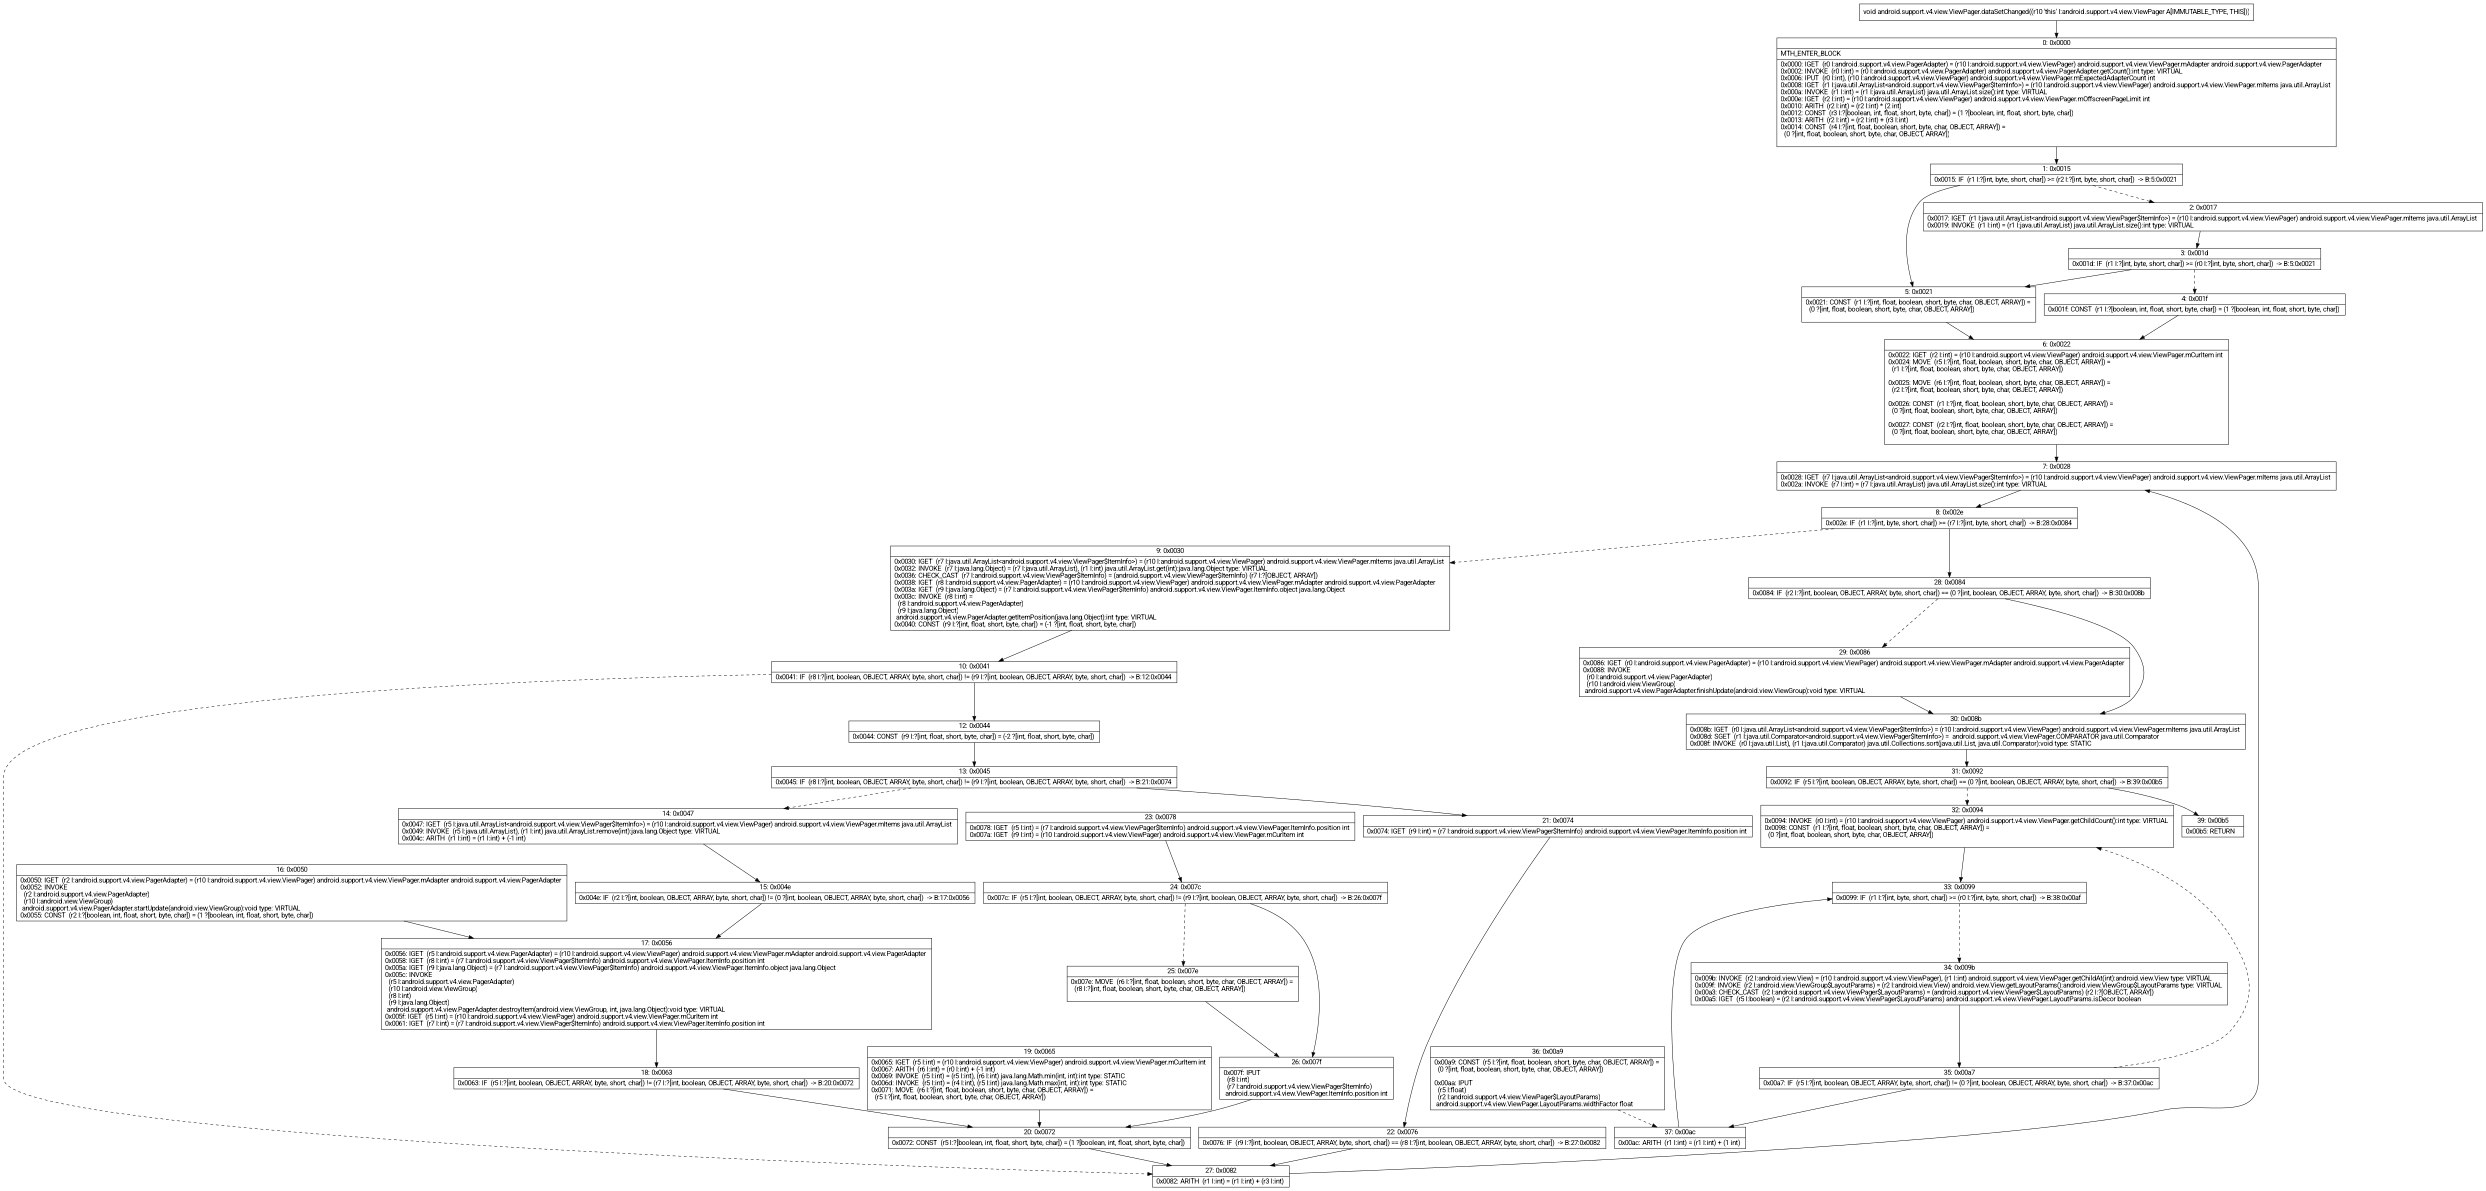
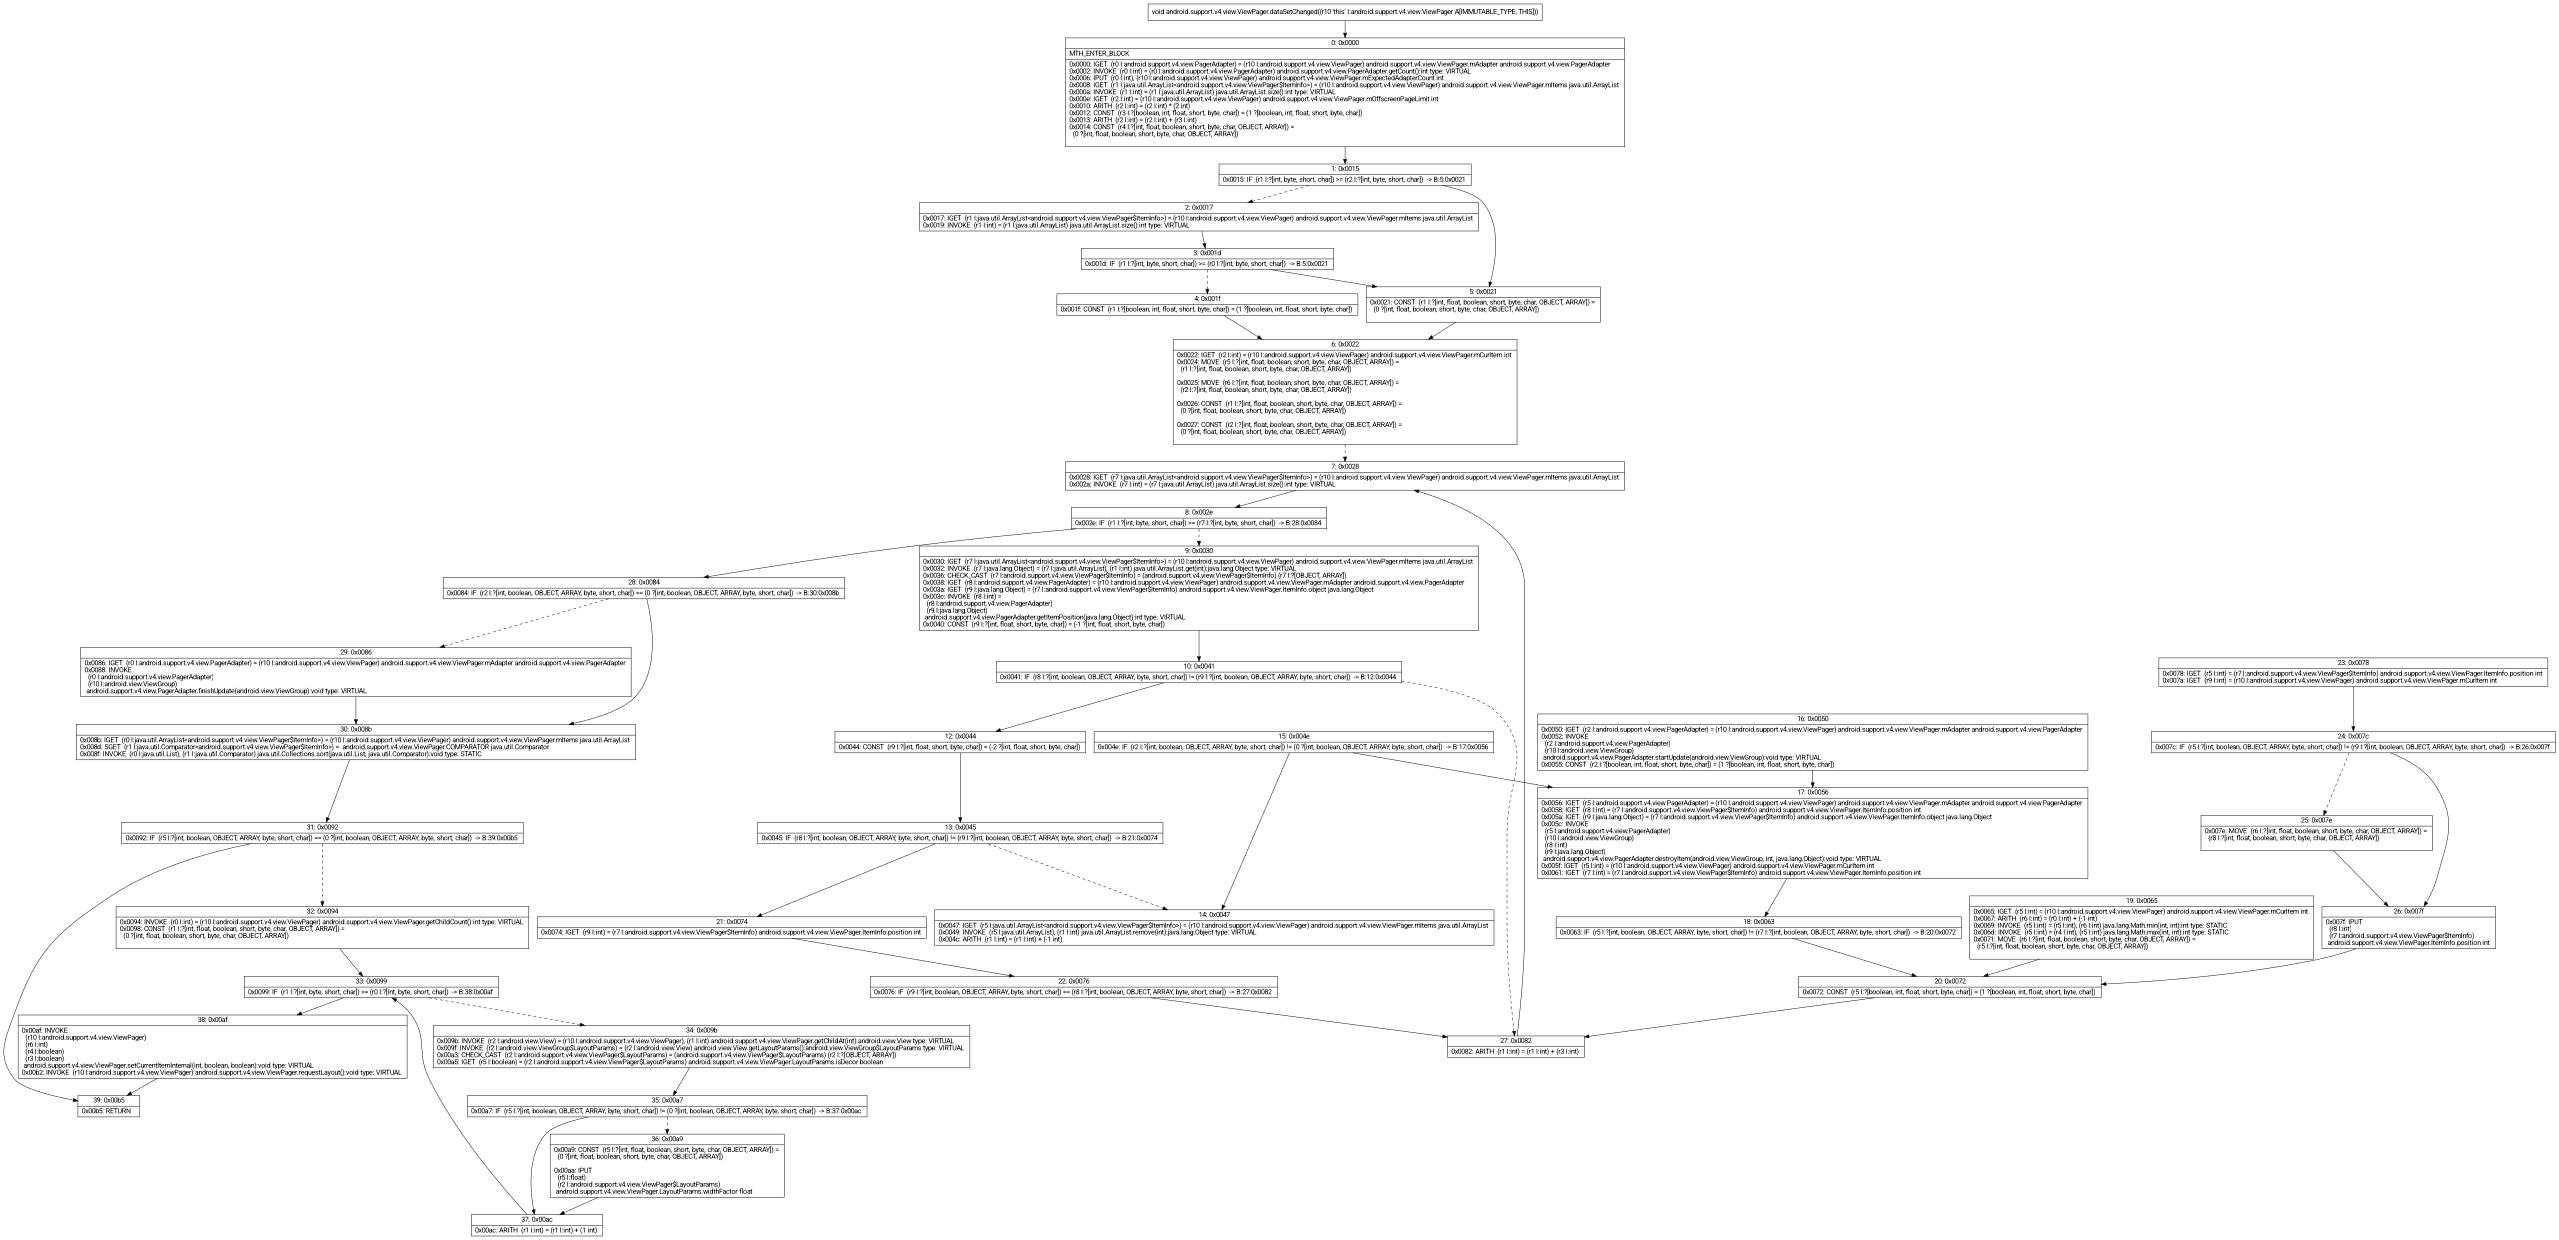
edge "6: 0x0022" -> "7: 0x0028": style solid -> dashed
edge "14: 0x0047" -> "15: 0x004e": reversed
edge "35: 0x00a7" -> "32: 0x0094": now "35: 0x00a7" -> "36: 0x00a9"
node "38: 0x00af": added
edge "36: 0x00a9" -> "37: 0x00ac": style dashed -> solid
